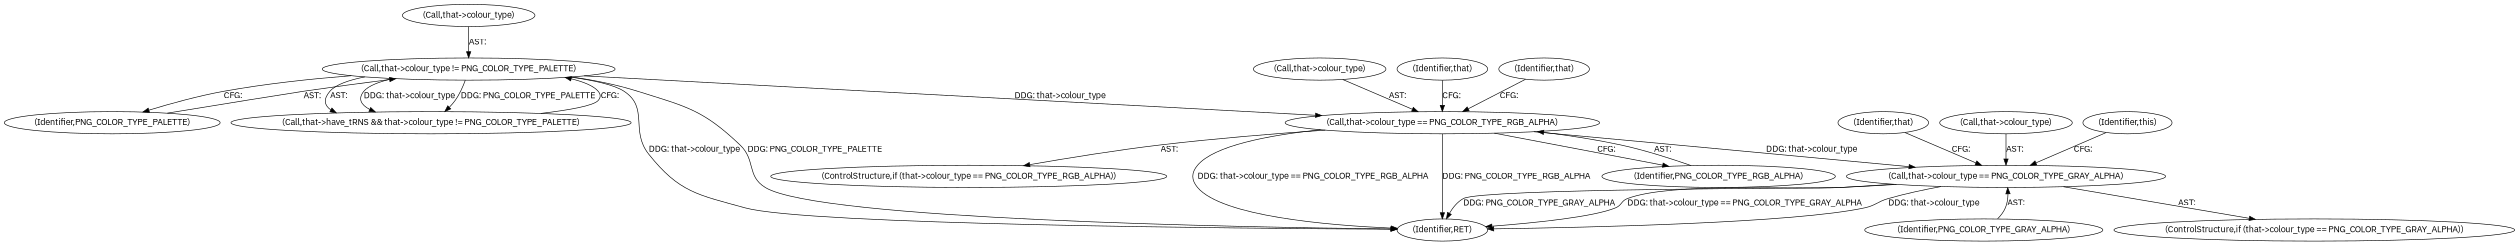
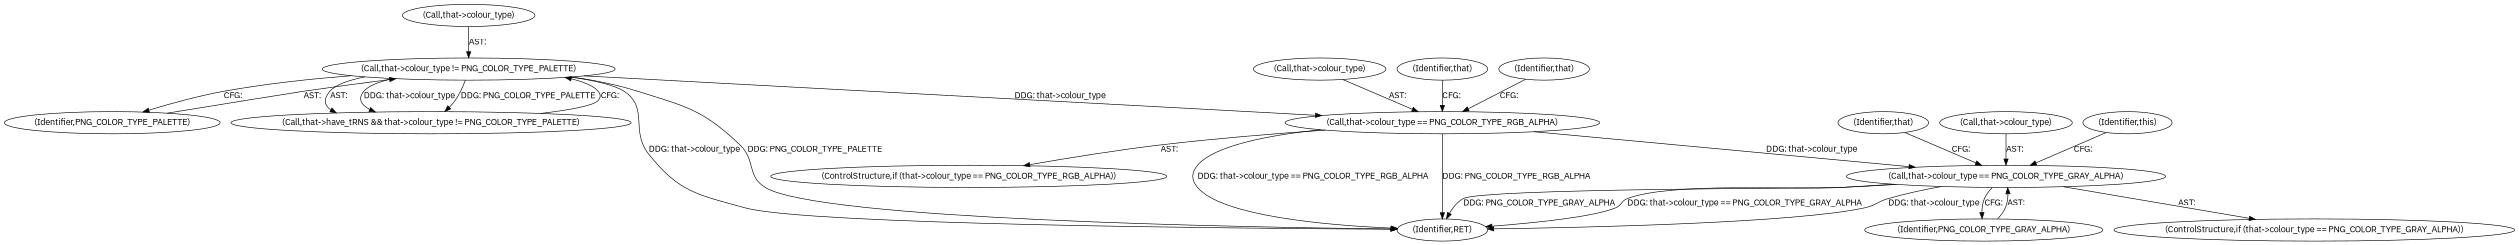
node "(Identifier,PNG_COLOR_TYPE_RGB_ALPHA)": removed
edge "(Call,that->colour_type == PNG_COLOR_TYPE_GRAY_ALPHA)" -> "(Identifier,PNG_COLOR_TYPE_GRAY_ALPHA)": added, label "CFG:"
